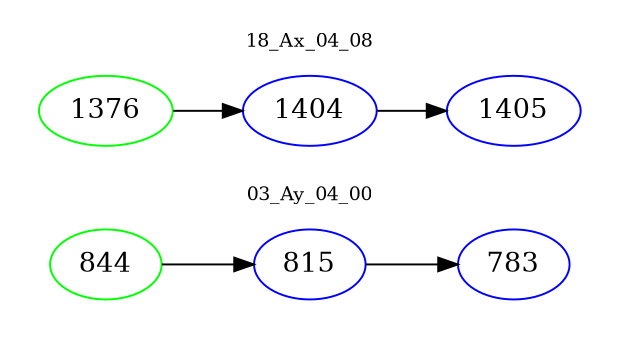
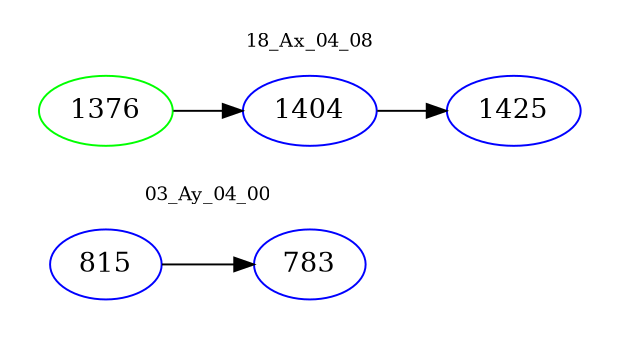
node "1405": label "1405" -> "1425"
node "844": removed
